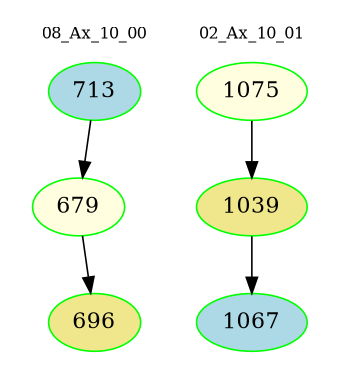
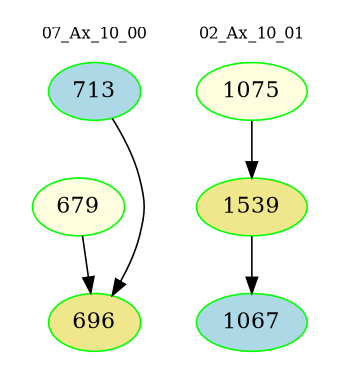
cluster "08_Ax_10_00": label "08_Ax_10_00" -> "07_Ax_10_00"
edge "713" -> "679": now "713" -> "696"
node "1039": label "1039" -> "1539"
